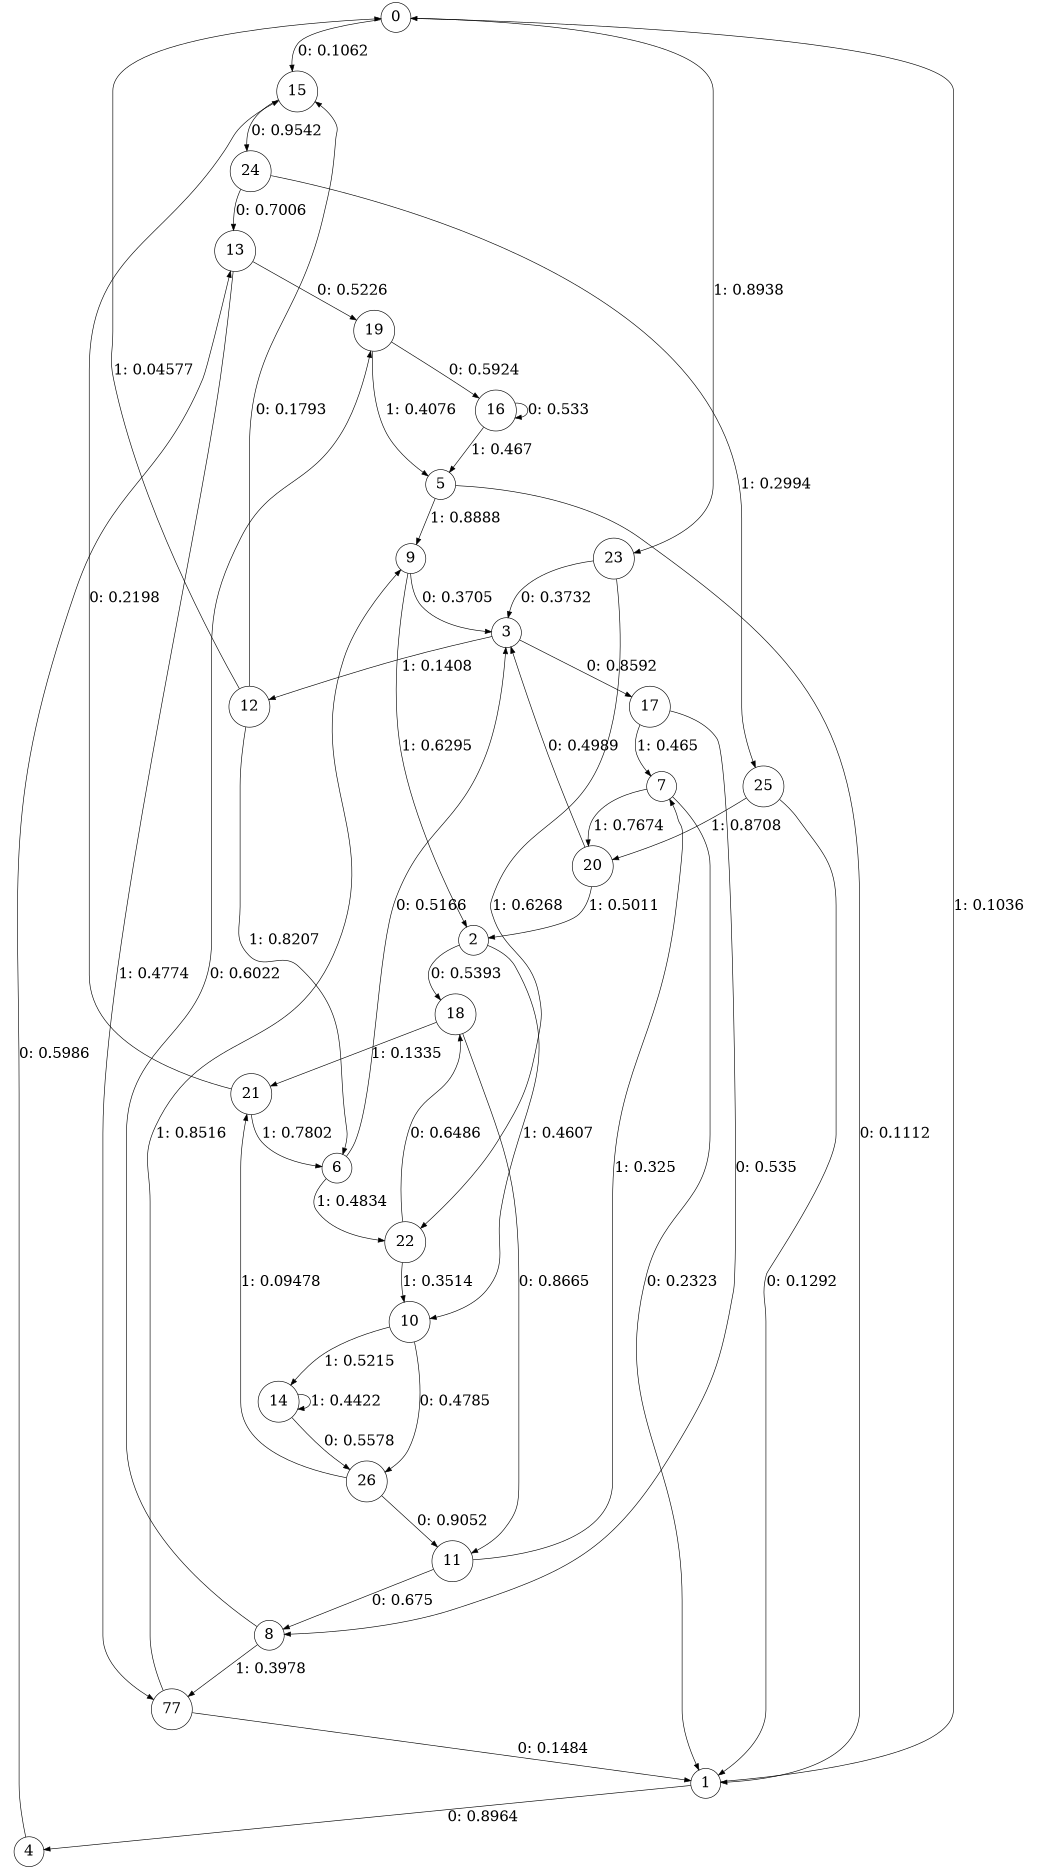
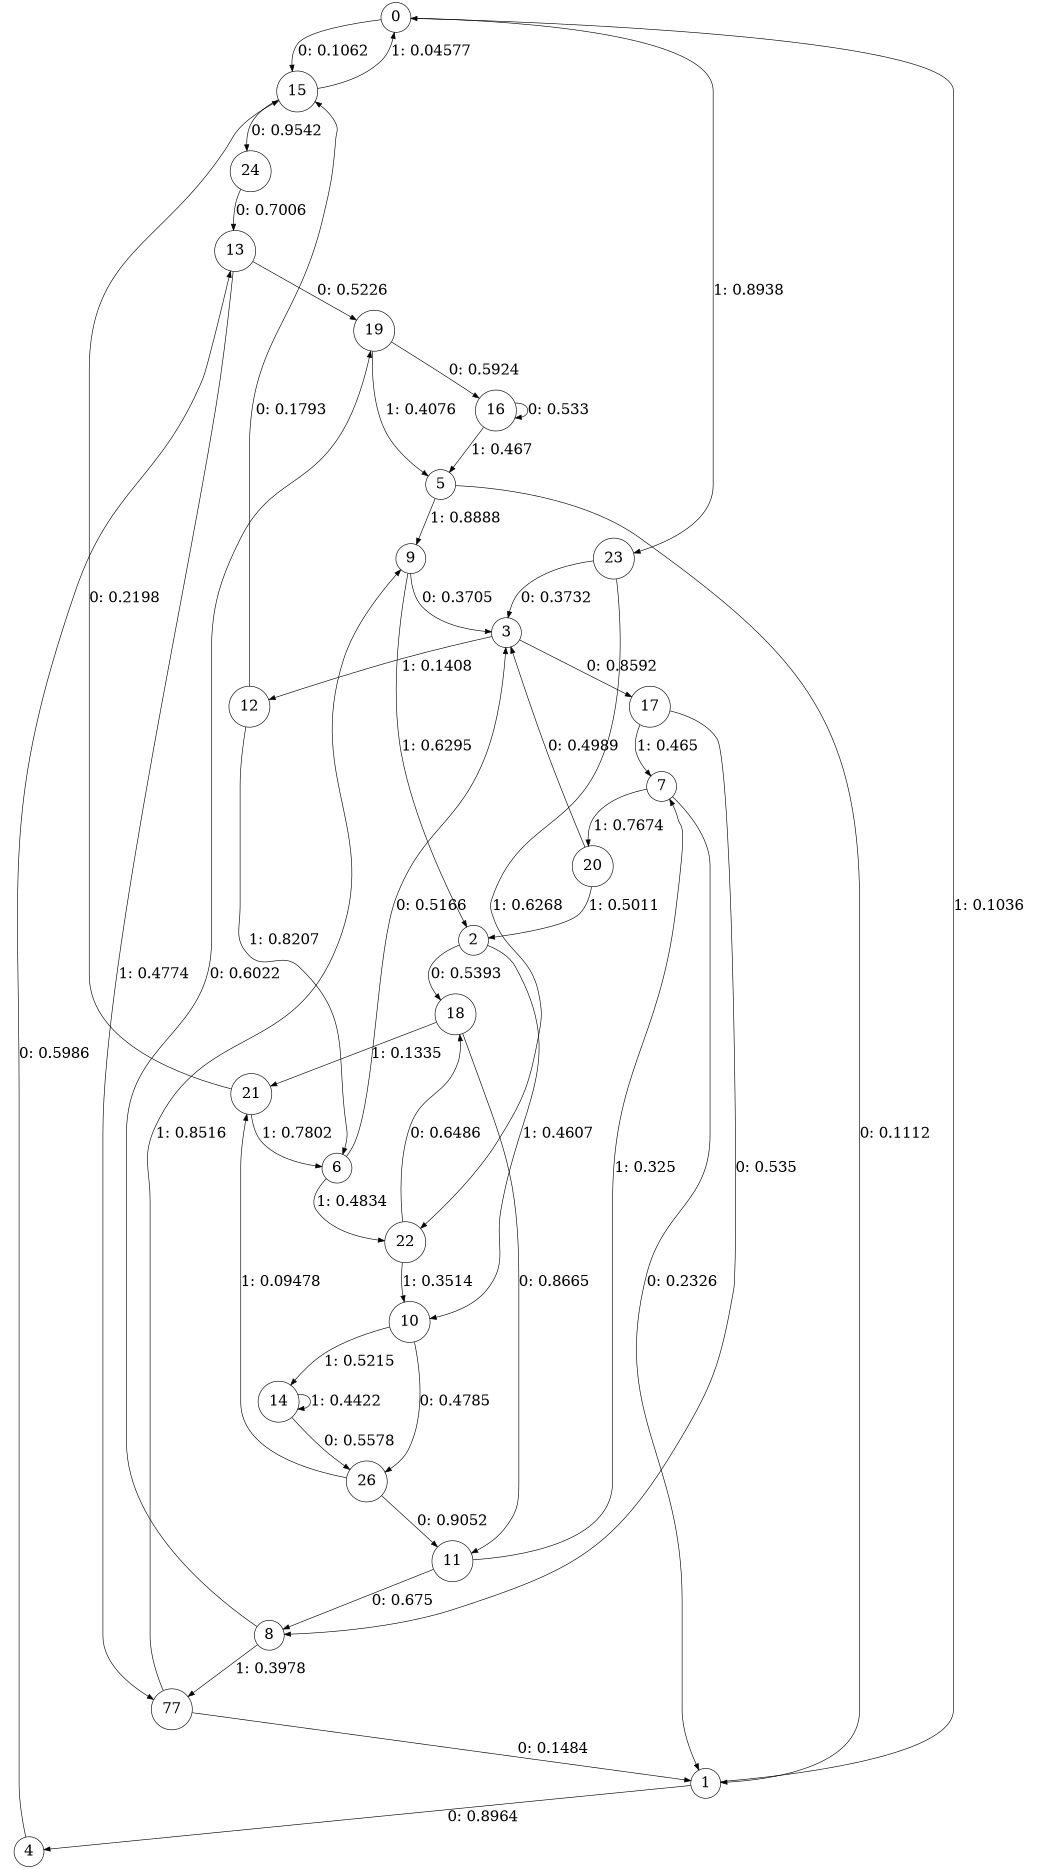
edge "12" -> "0": now "15" -> "0"
node "25": removed
edge "7" -> "1": label "0: 0.2323   " -> "0: 0.2326   "
